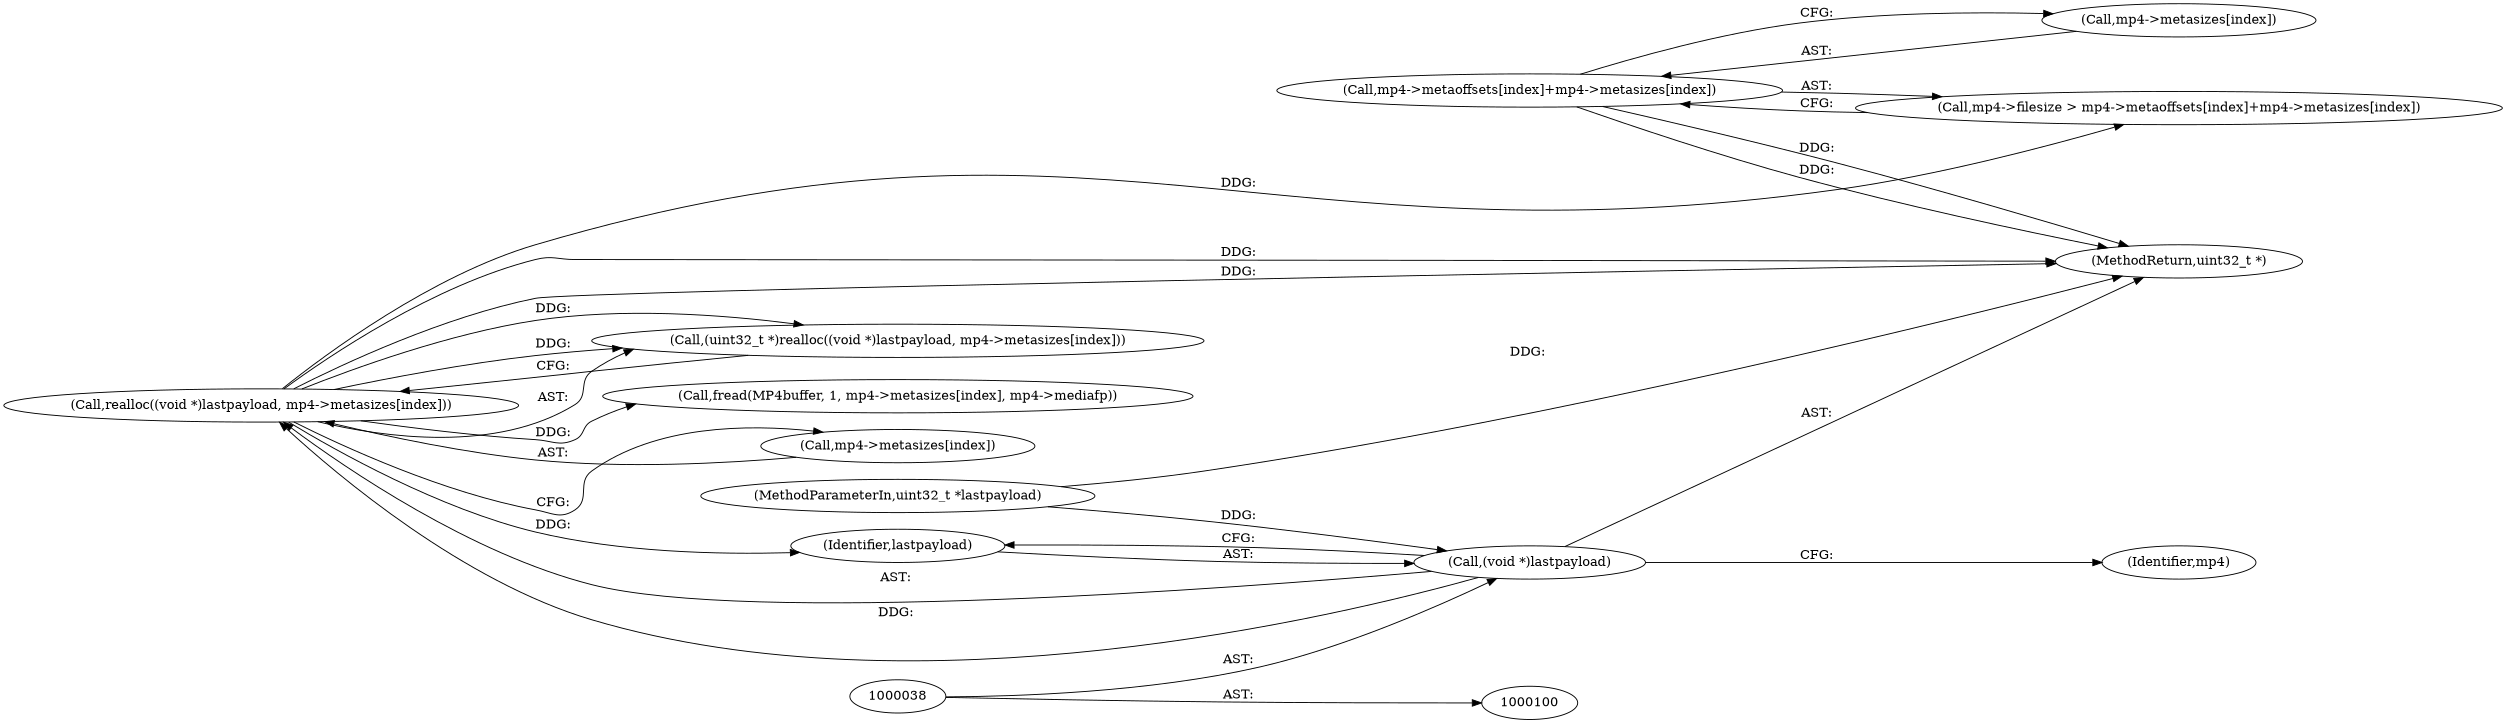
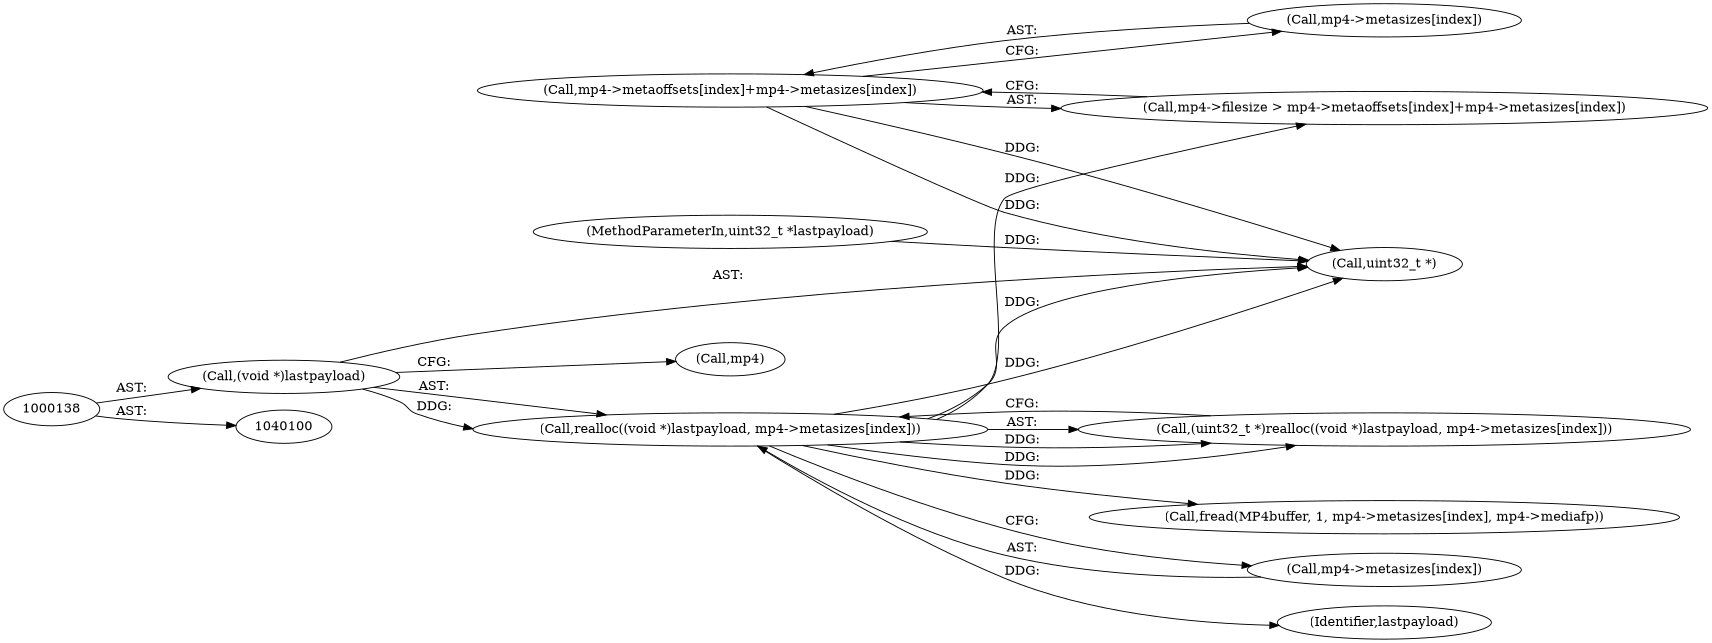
node "(MethodReturn,uint32_t *)": label "(MethodReturn,uint32_t *)" -> "(Call,uint32_t *)"
edge "(MethodParameterIn,uint32_t *lastpayload)" -> "(Call,(void *)lastpayload)": removed, label "DDG:"
edge "(Call,(void *)lastpayload)" -> "(Identifier,lastpayload)": removed, label "CFG:"
edge "(Identifier,lastpayload)" -> "(Call,(void *)lastpayload)": removed, label "AST:"
node "(Identifier,mp4)": label "(Identifier,mp4)" -> "(Call,mp4)"
node "1000038": label "1000038" -> "1000138"
node "1000100": label "1000100" -> "1040100"
